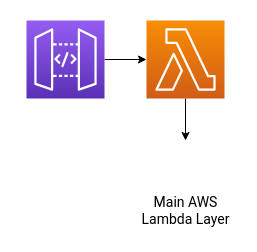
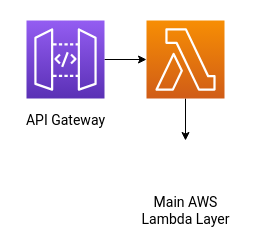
node "API Gateway": added
